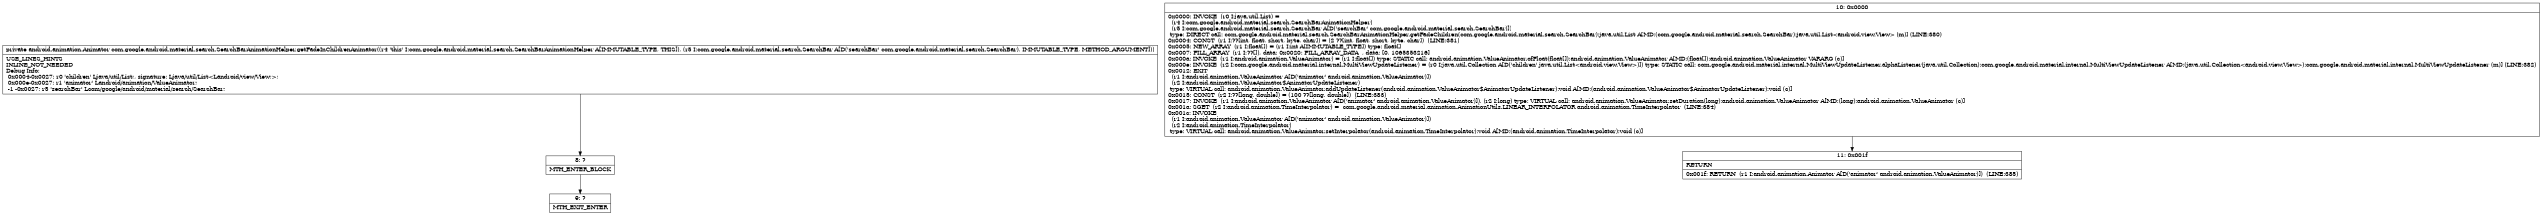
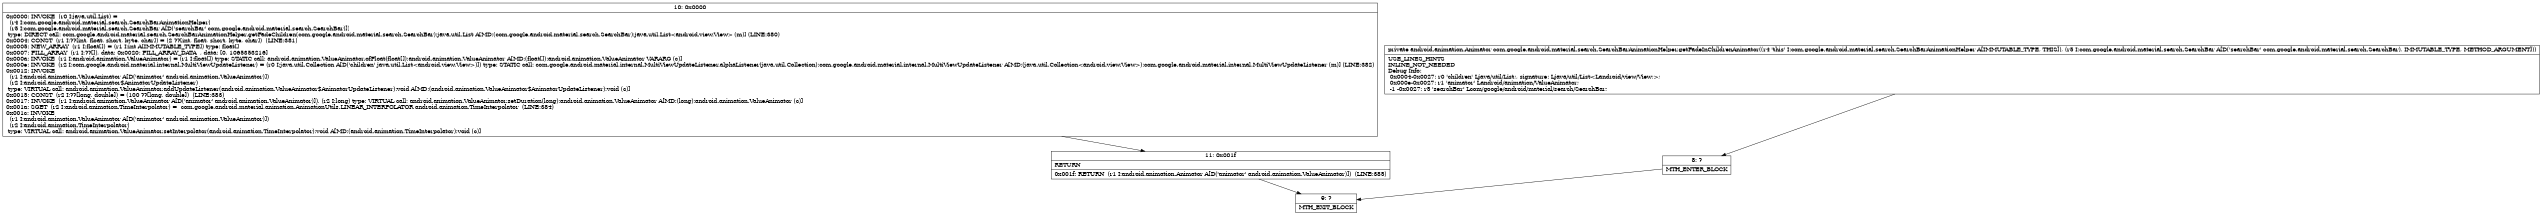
node "10: 0x0000": text "0x0012: EXIT" -> "0x0012: INVOKE"
edge "11: 0x001f" -> "9: ?": added
node "9: ?": text "MTH_EXIT_ENTER" -> "MTH_EXIT_BLOCK"
